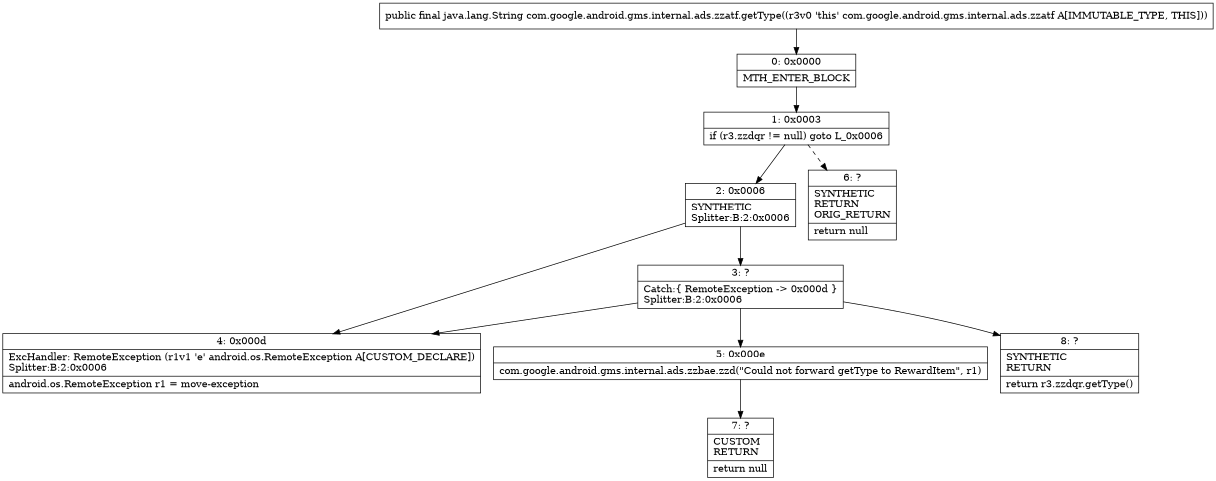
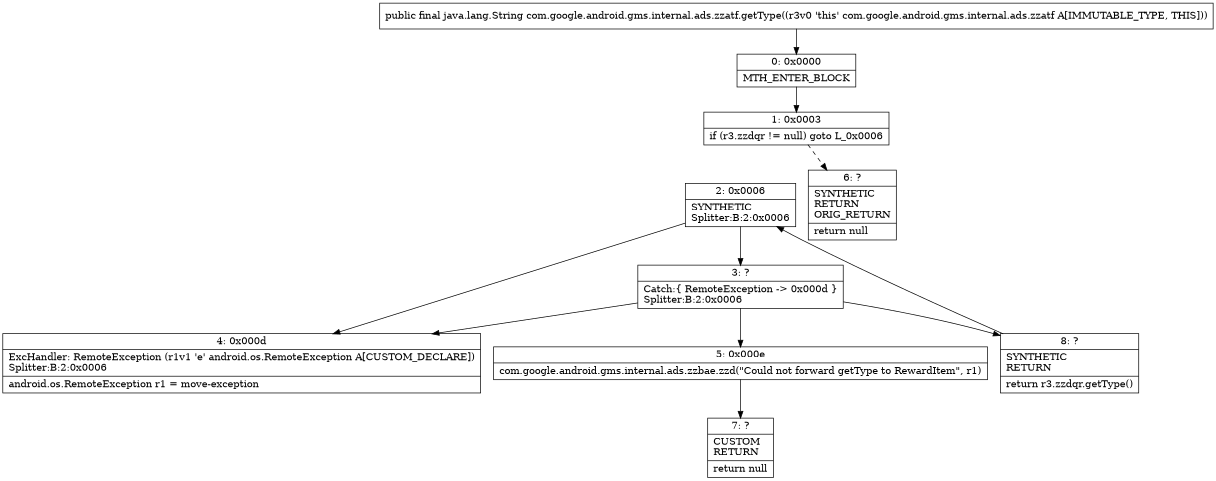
edge "1: 0x0003" -> "2: 0x0006": now "8: ?" -> "2: 0x0006"
